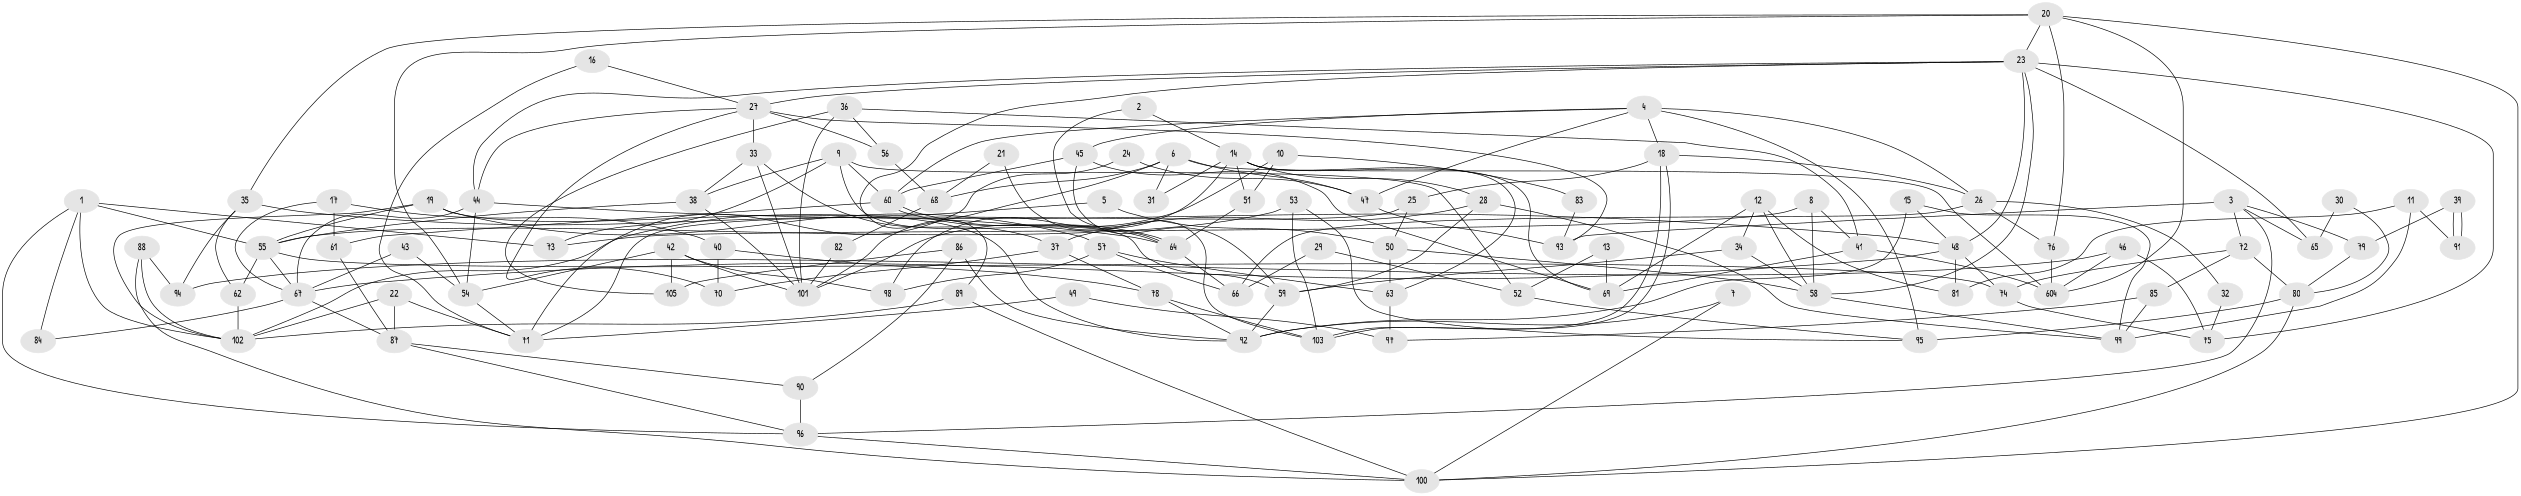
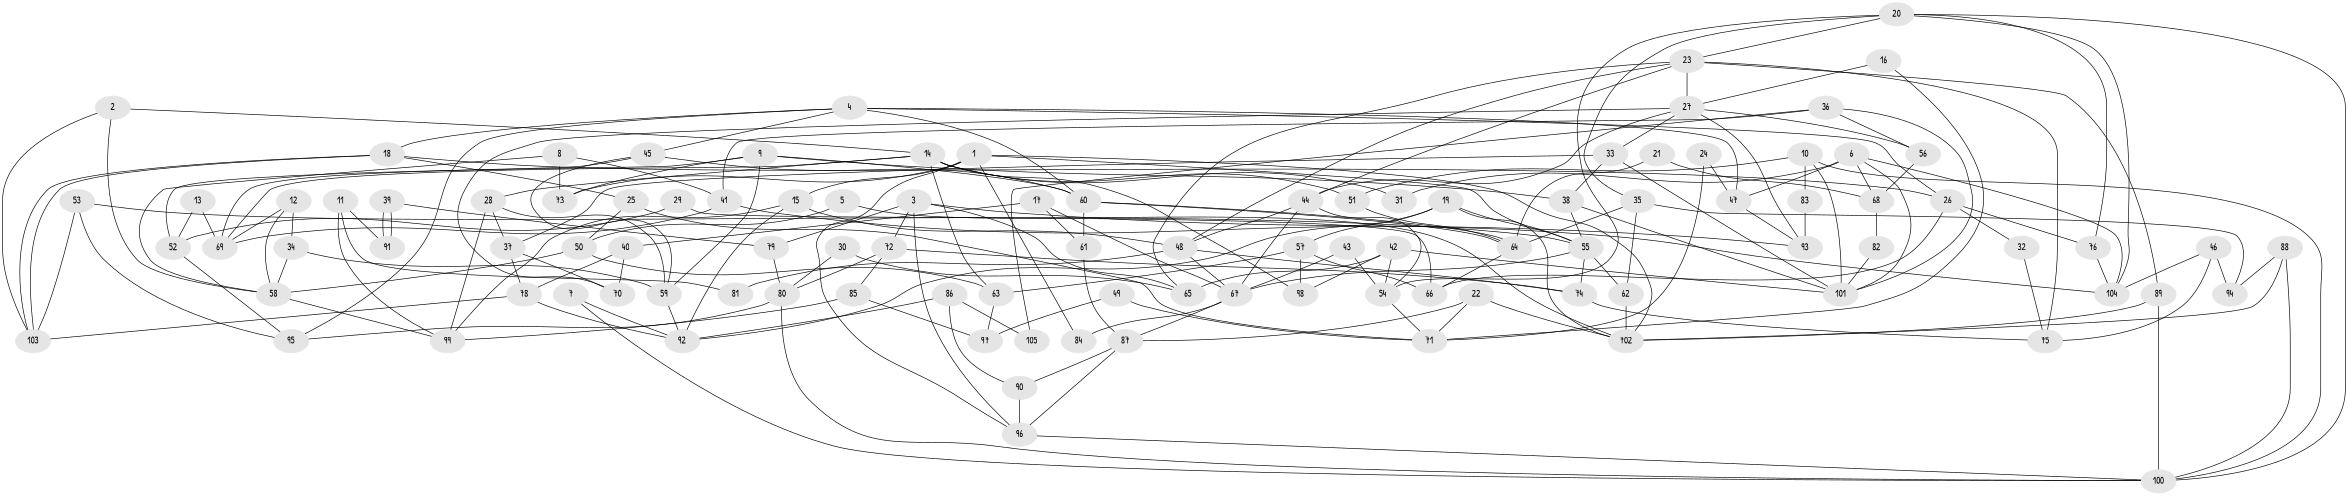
edge "1" -- "15": added
edge "10" -- "100": added
edge "23" -- "58": now "2" -- "58"
edge "12" -- "81": removed
edge "42" -- "105": now "42" -- "65"
node "604": label "604" -> "104"
node "102": label "102" -> "702"
